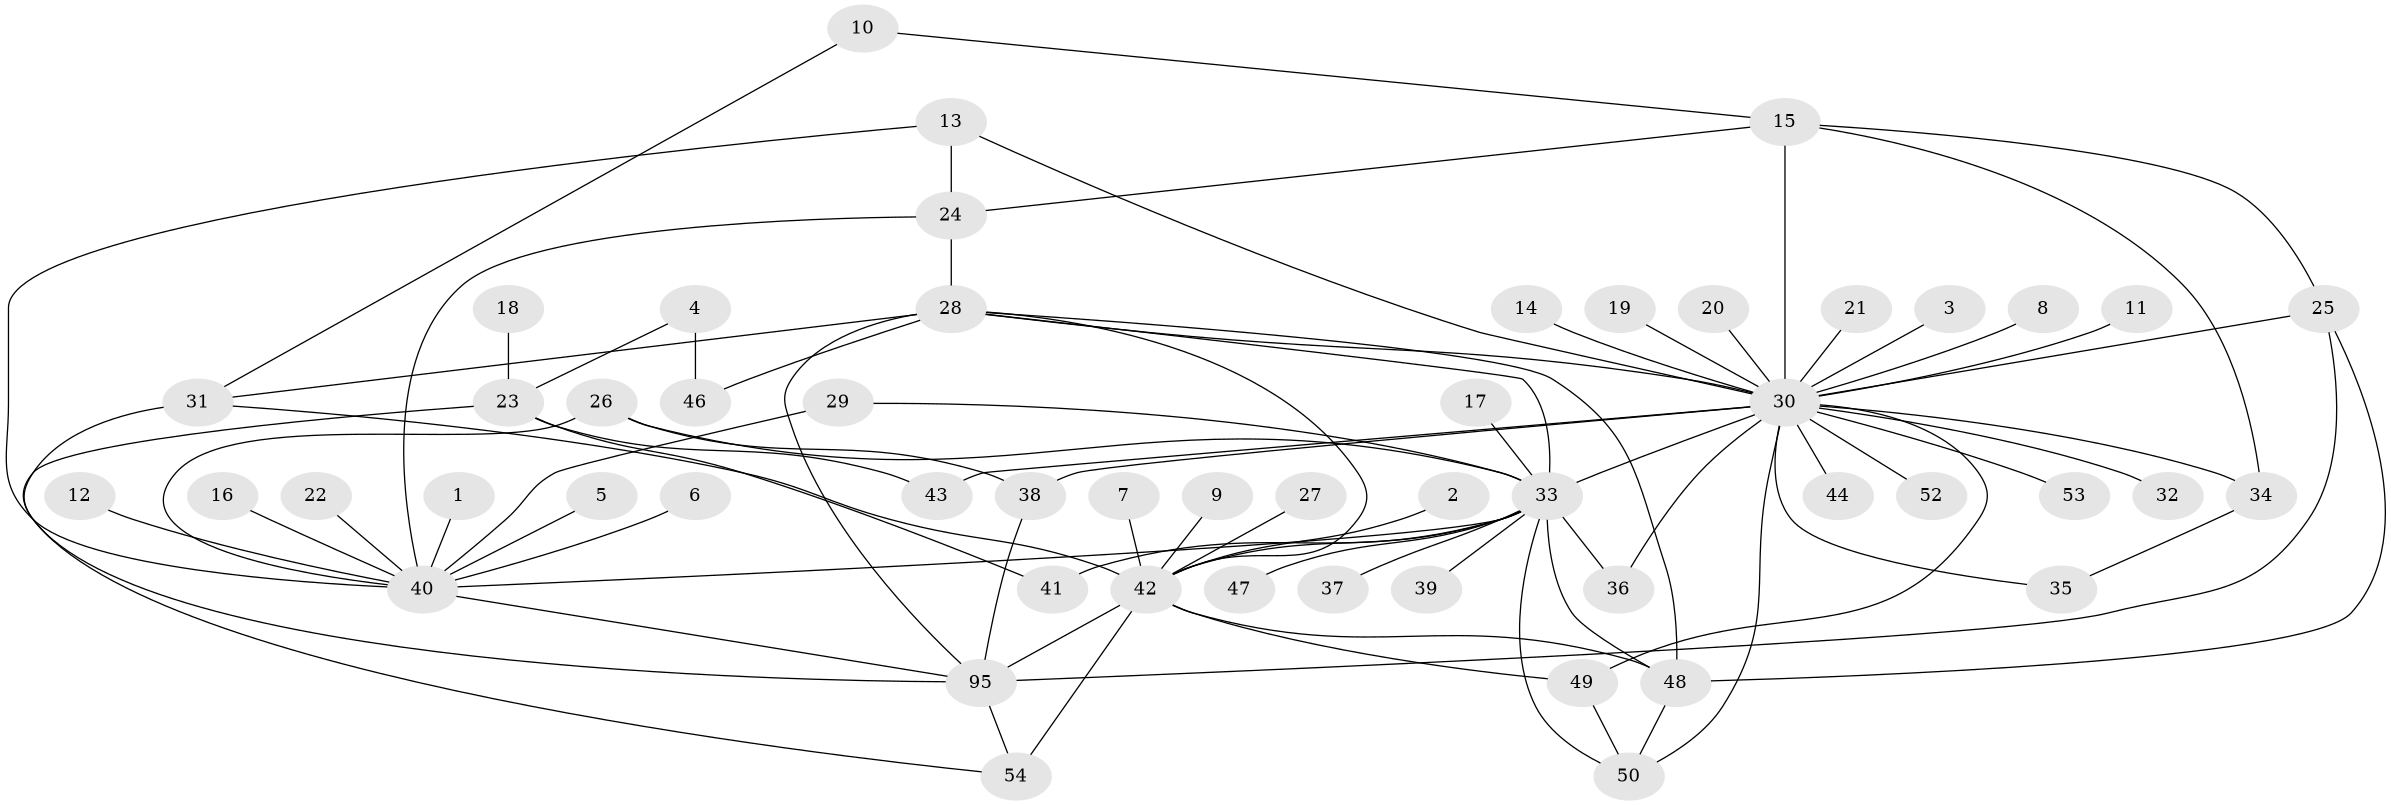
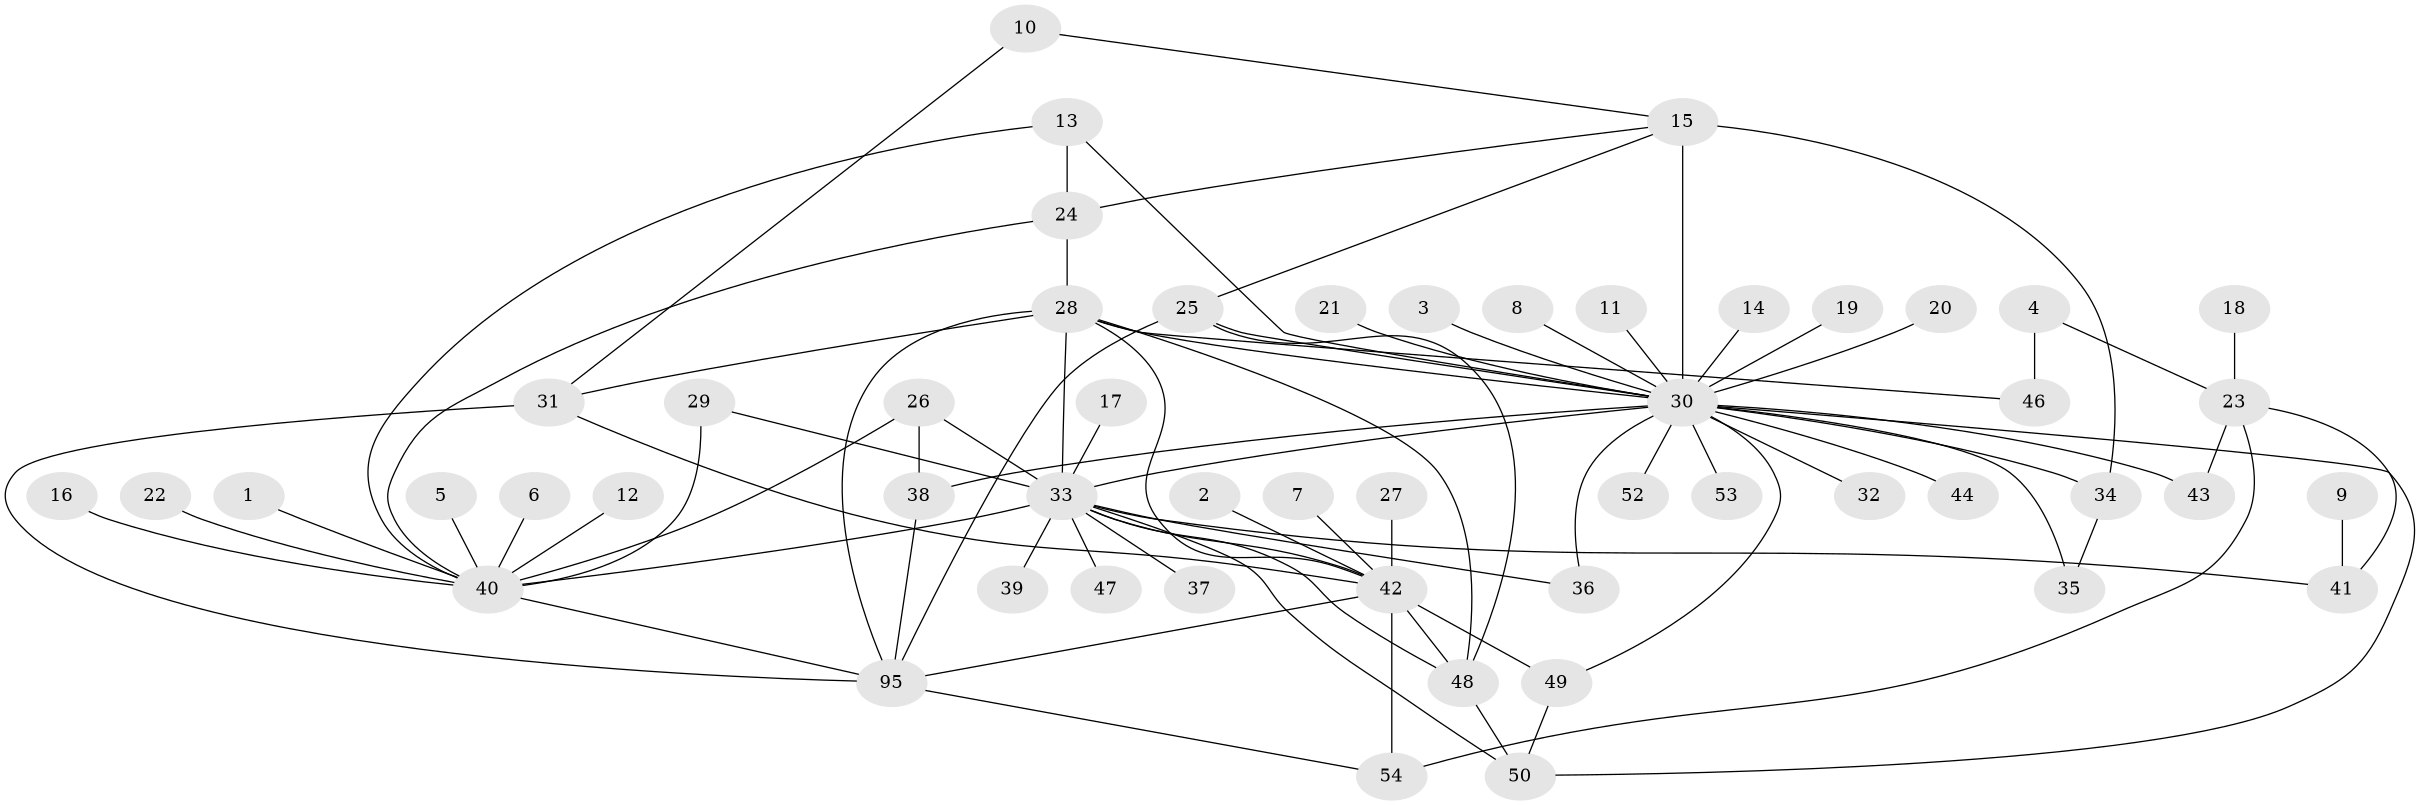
edge "9" -- "42": now "9" -- "41"
